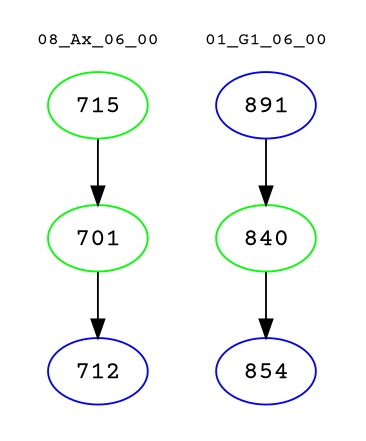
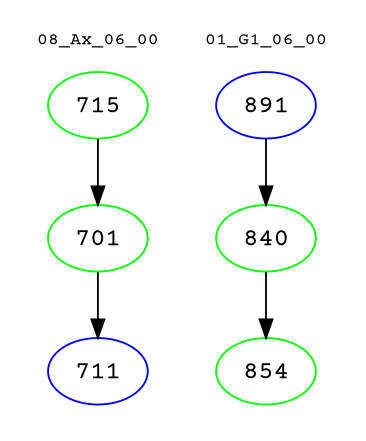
node "712": label "712" -> "711"
node "854": color blue -> green
